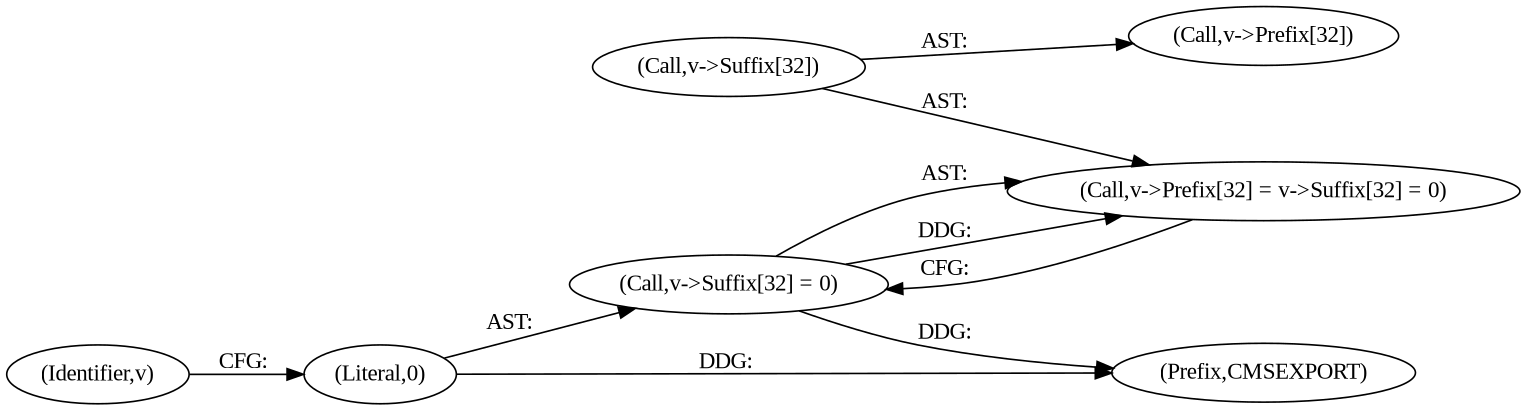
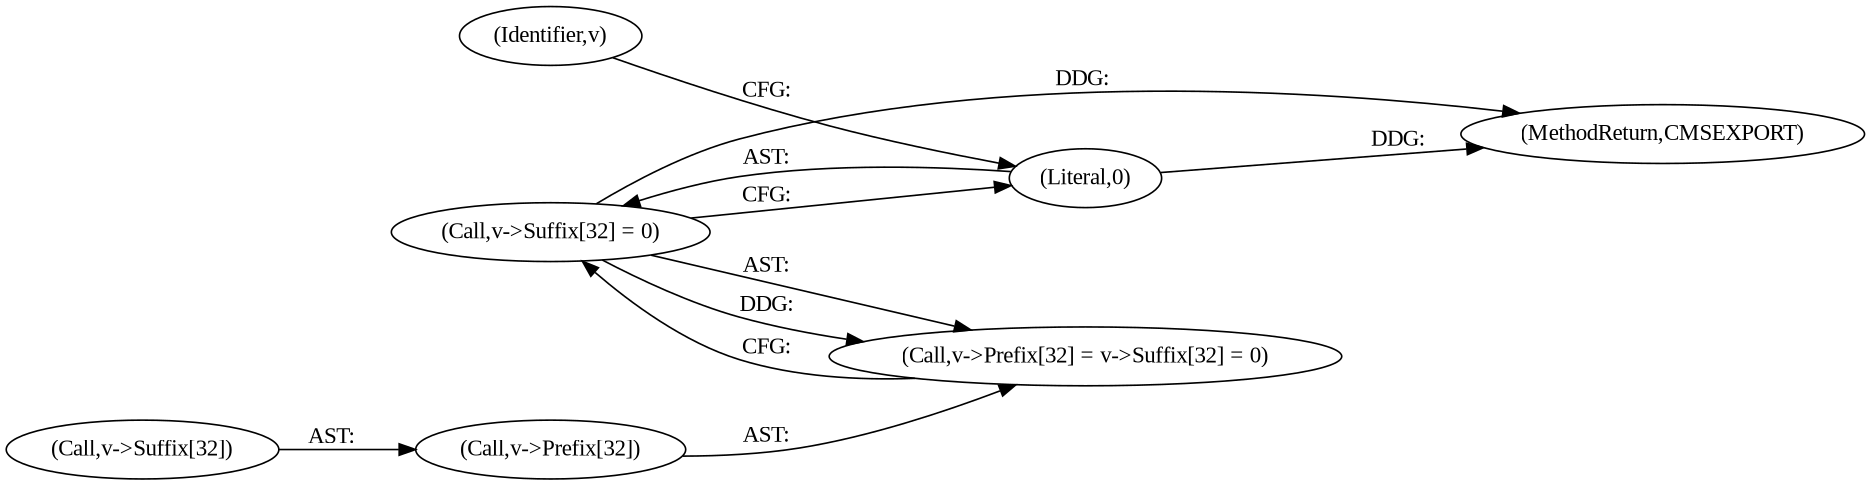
edge "(Call,v->Suffix[32])" -> "(Call,v->Prefix[32] = v->Suffix[32] = 0)": now "(Call,v->Prefix[32])" -> "(Call,v->Prefix[32] = v->Suffix[32] = 0)"
edge "(Call,v->Suffix[32] = 0)" -> "(Literal,0)": added, label "CFG:"
node "(Prefix,CMSEXPORT)": label "(Prefix,CMSEXPORT)" -> "(MethodReturn,CMSEXPORT)"
